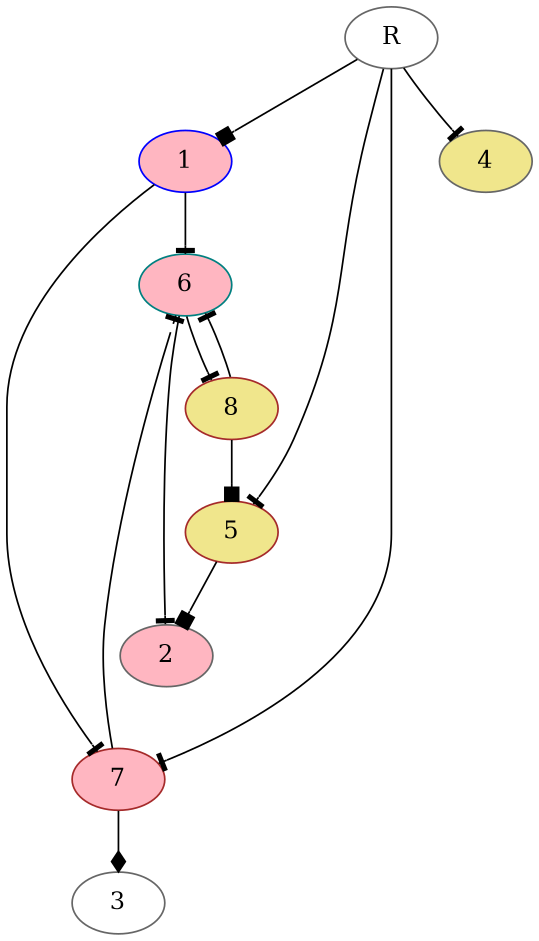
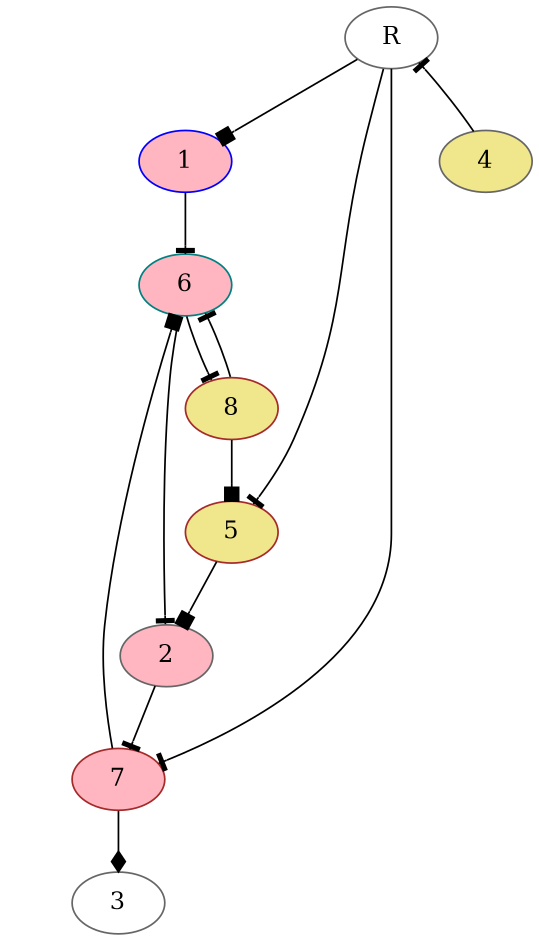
edge "R" -> "4": reversed
edge "1" -> "7": now "2" -> "7"
edge "7" -> "6": arrowhead tee -> box
